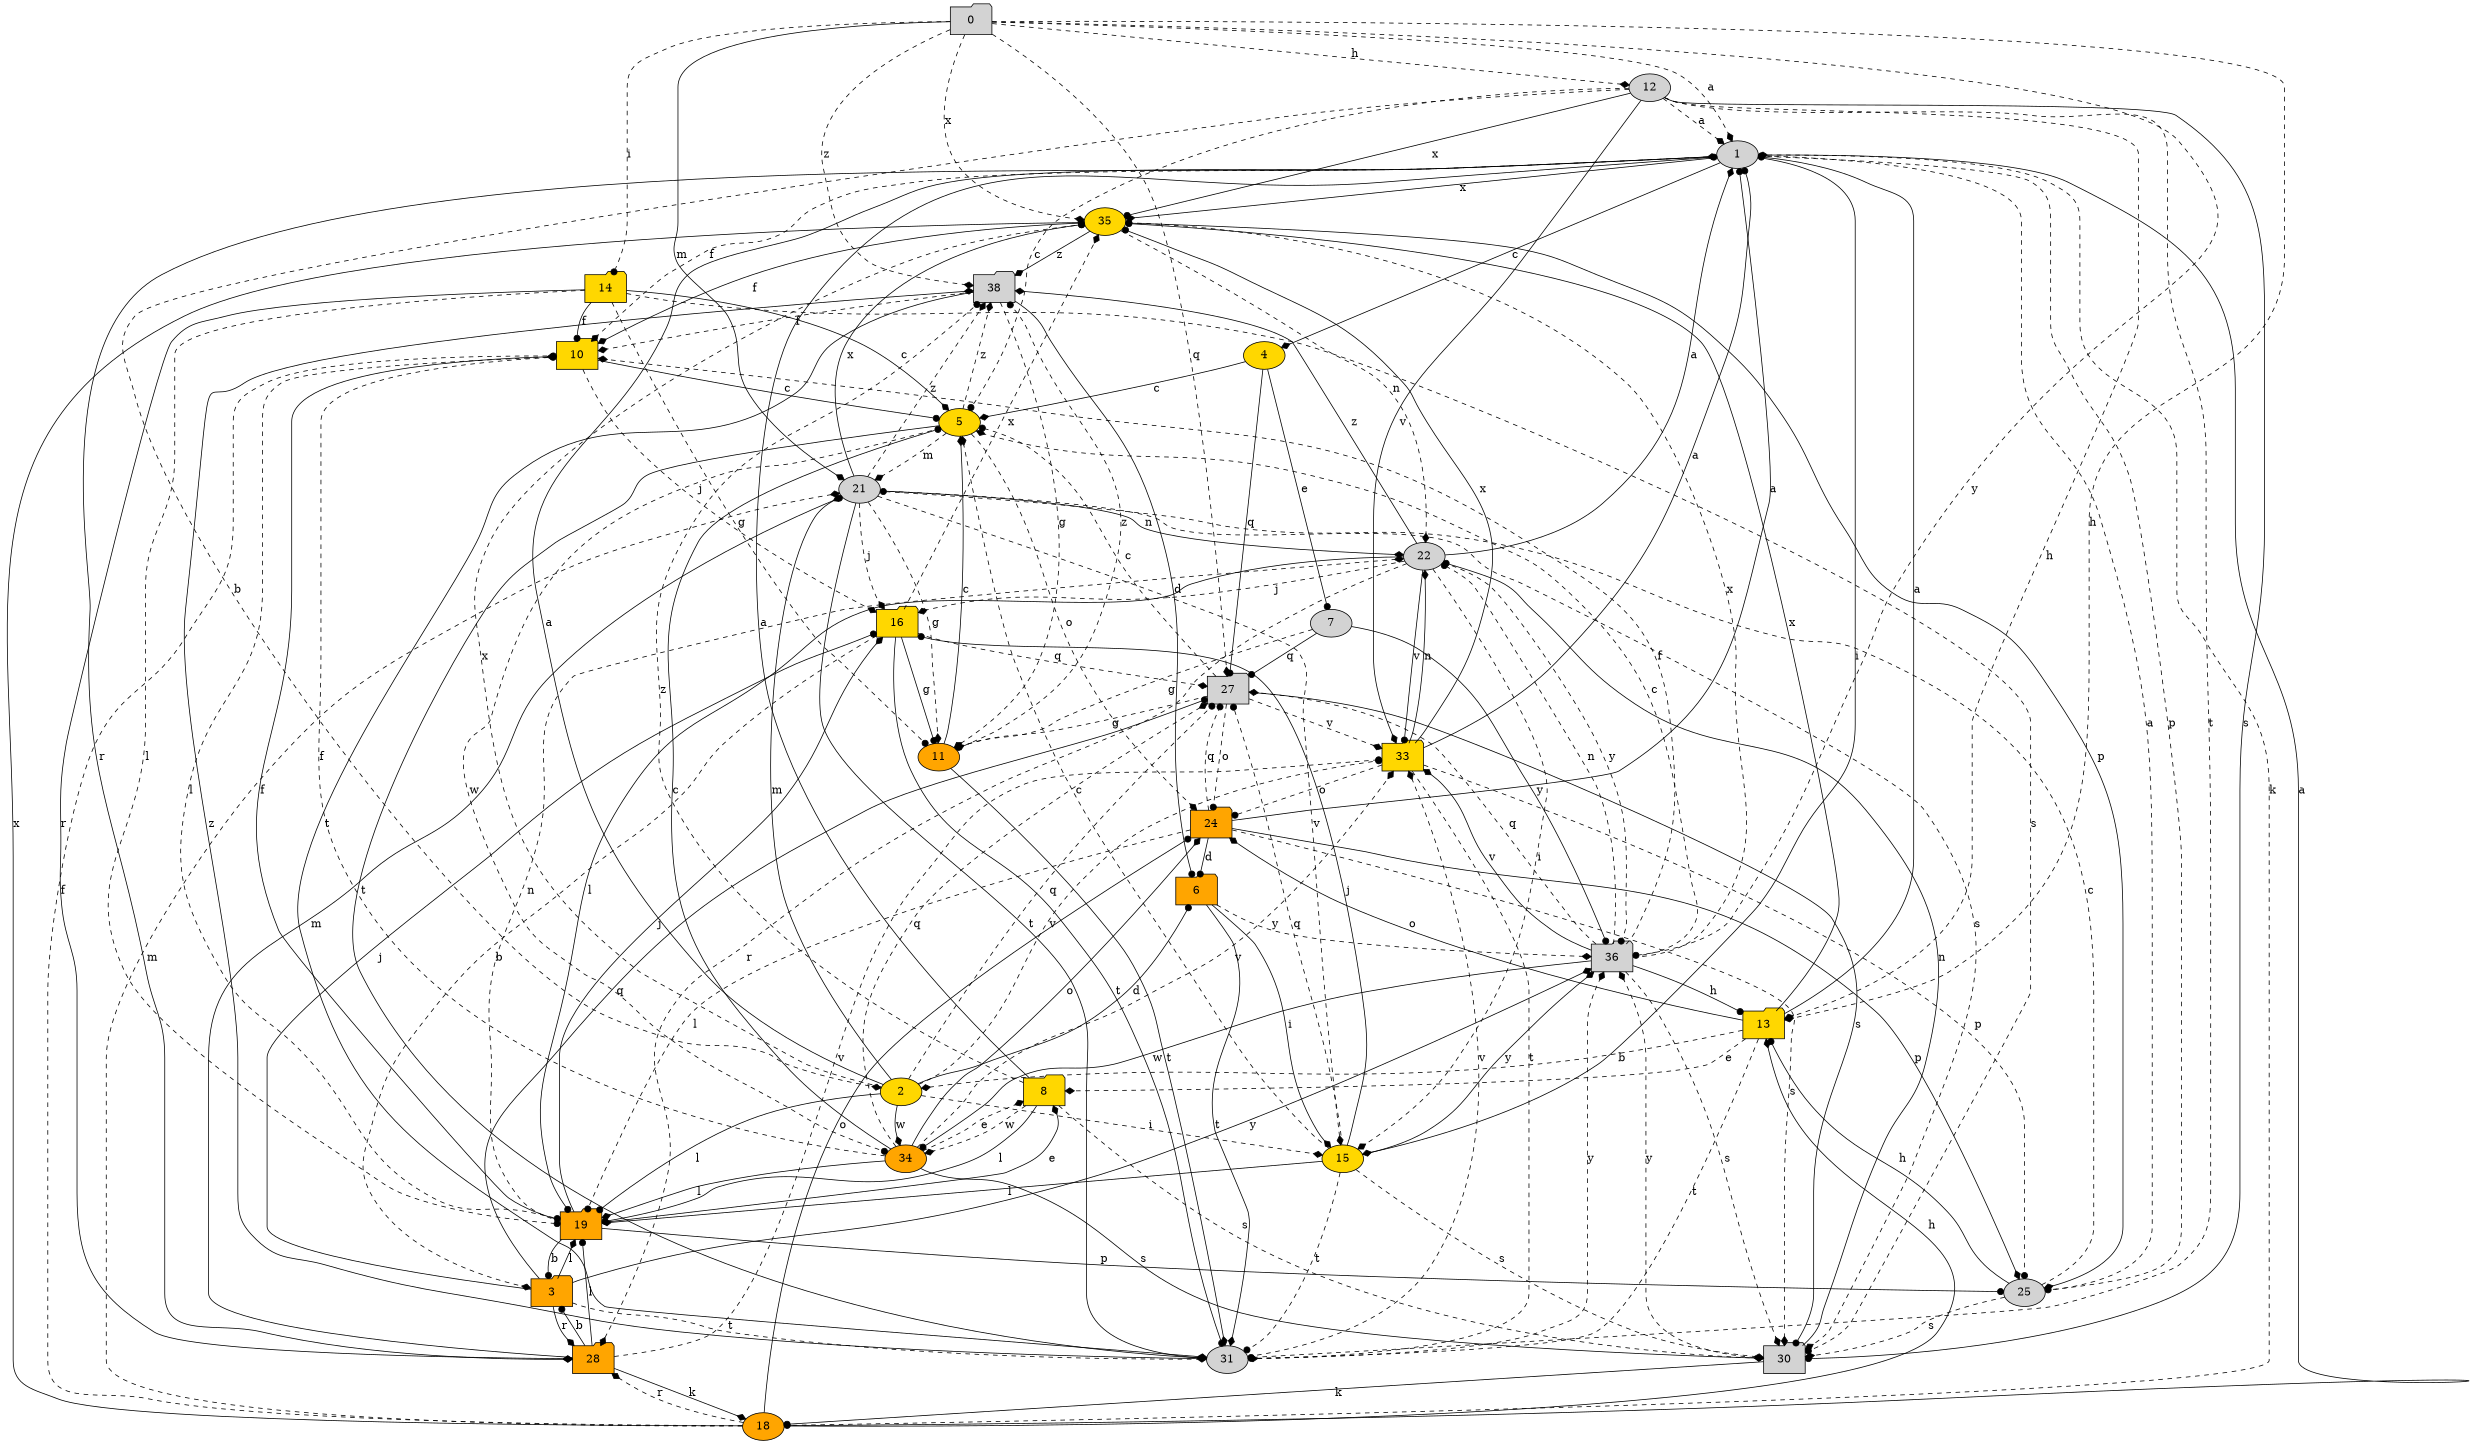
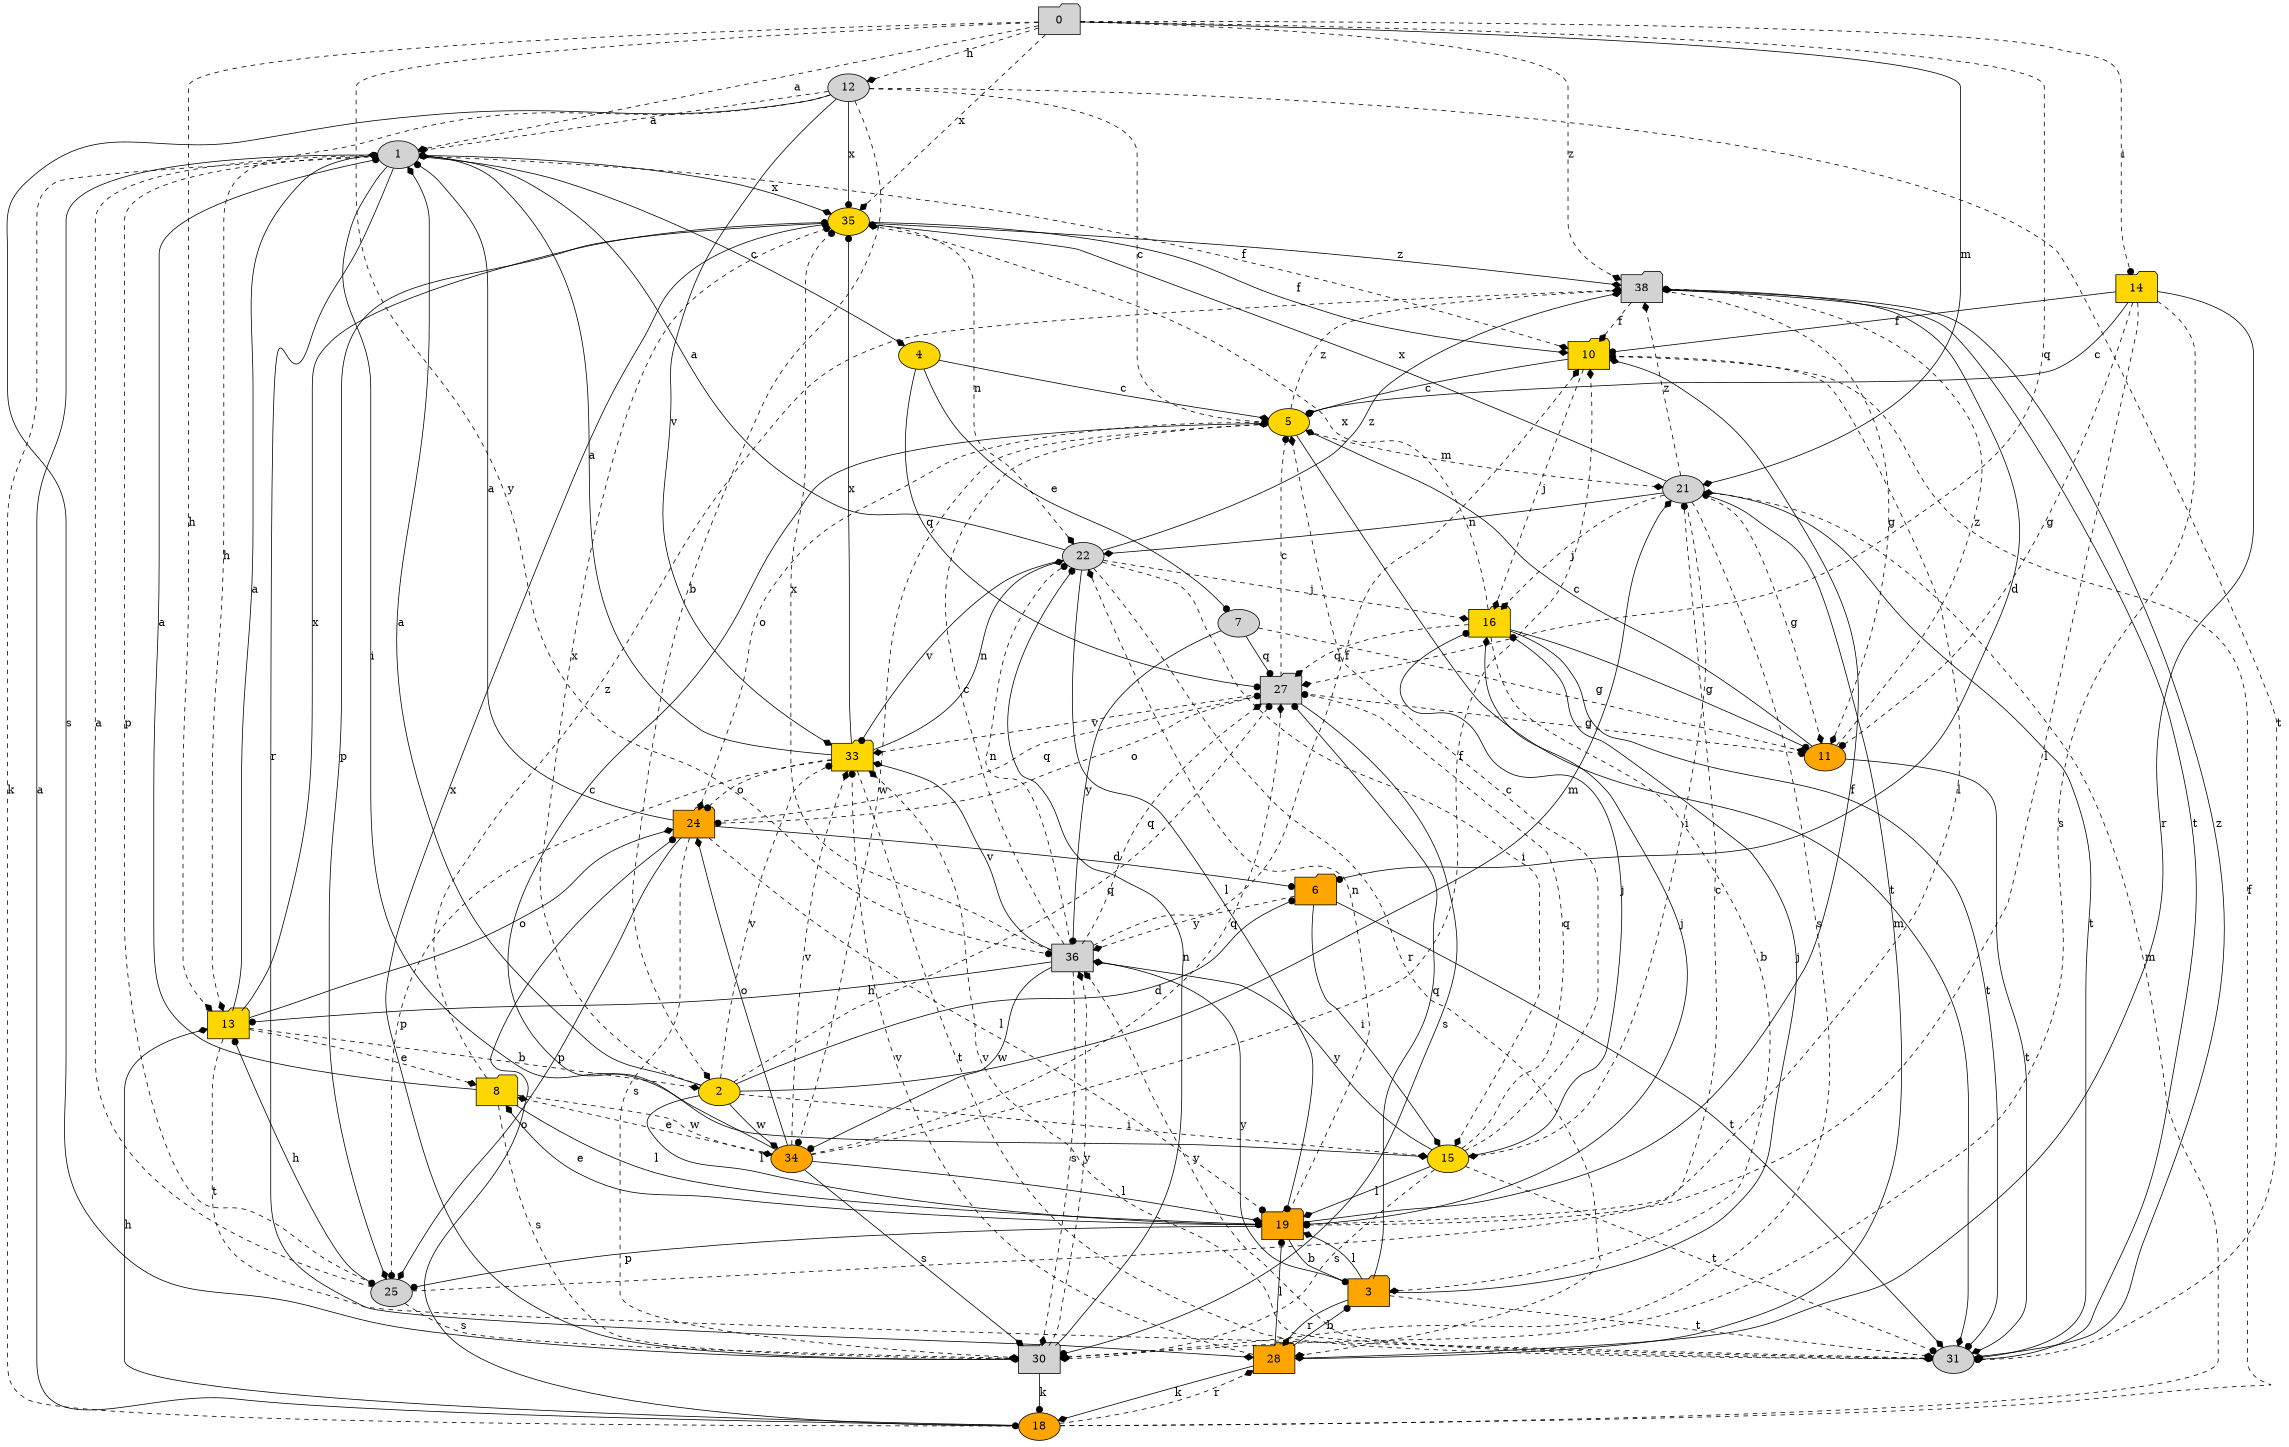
edge "22" -> "36": removed, label "y"
edge "18" -> "35": now "30" -> "35"
edge "21" -> "15": label "v" -> "i"
edge "34" -> "10": arrowhead dot -> diamond
